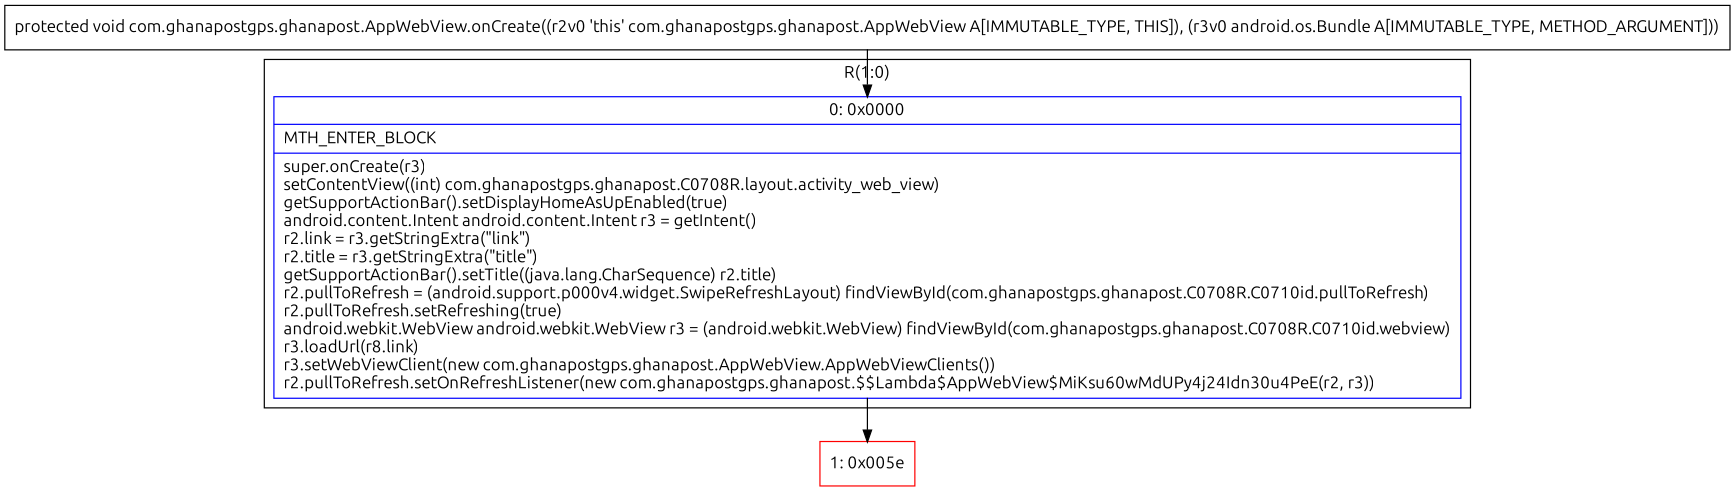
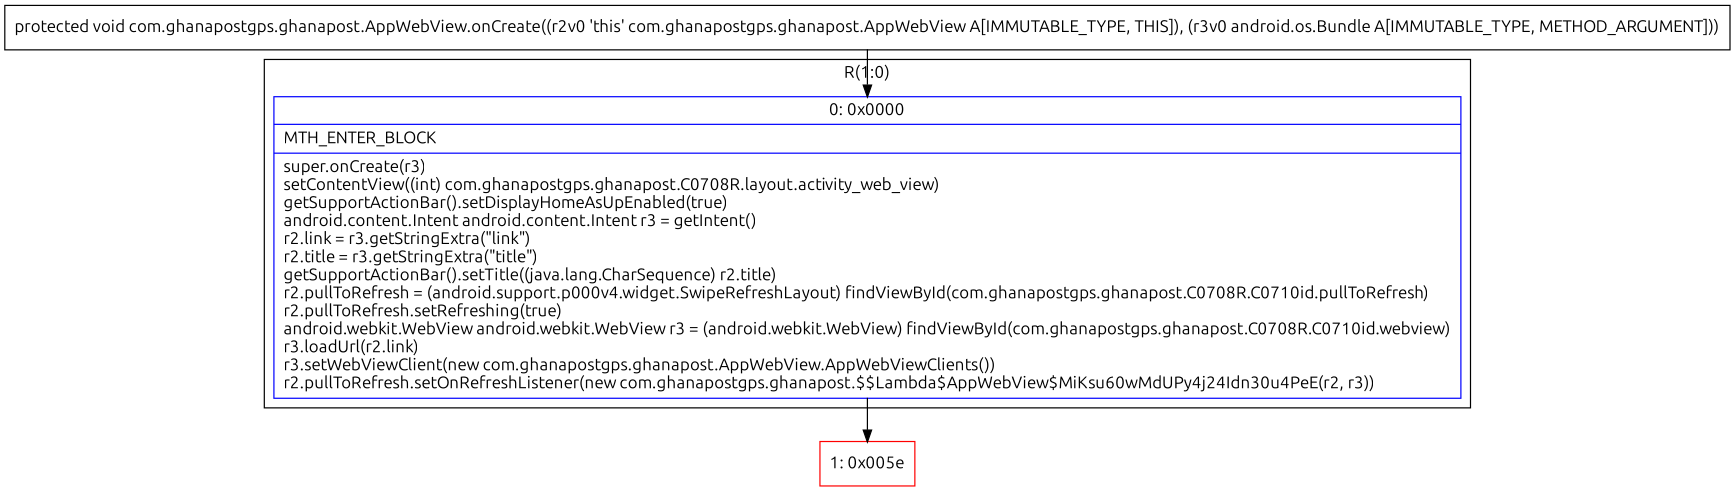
node "0: 0x0000": text "r3.loadUrl(r8.link)" -> "r3.loadUrl(r2.link)"
